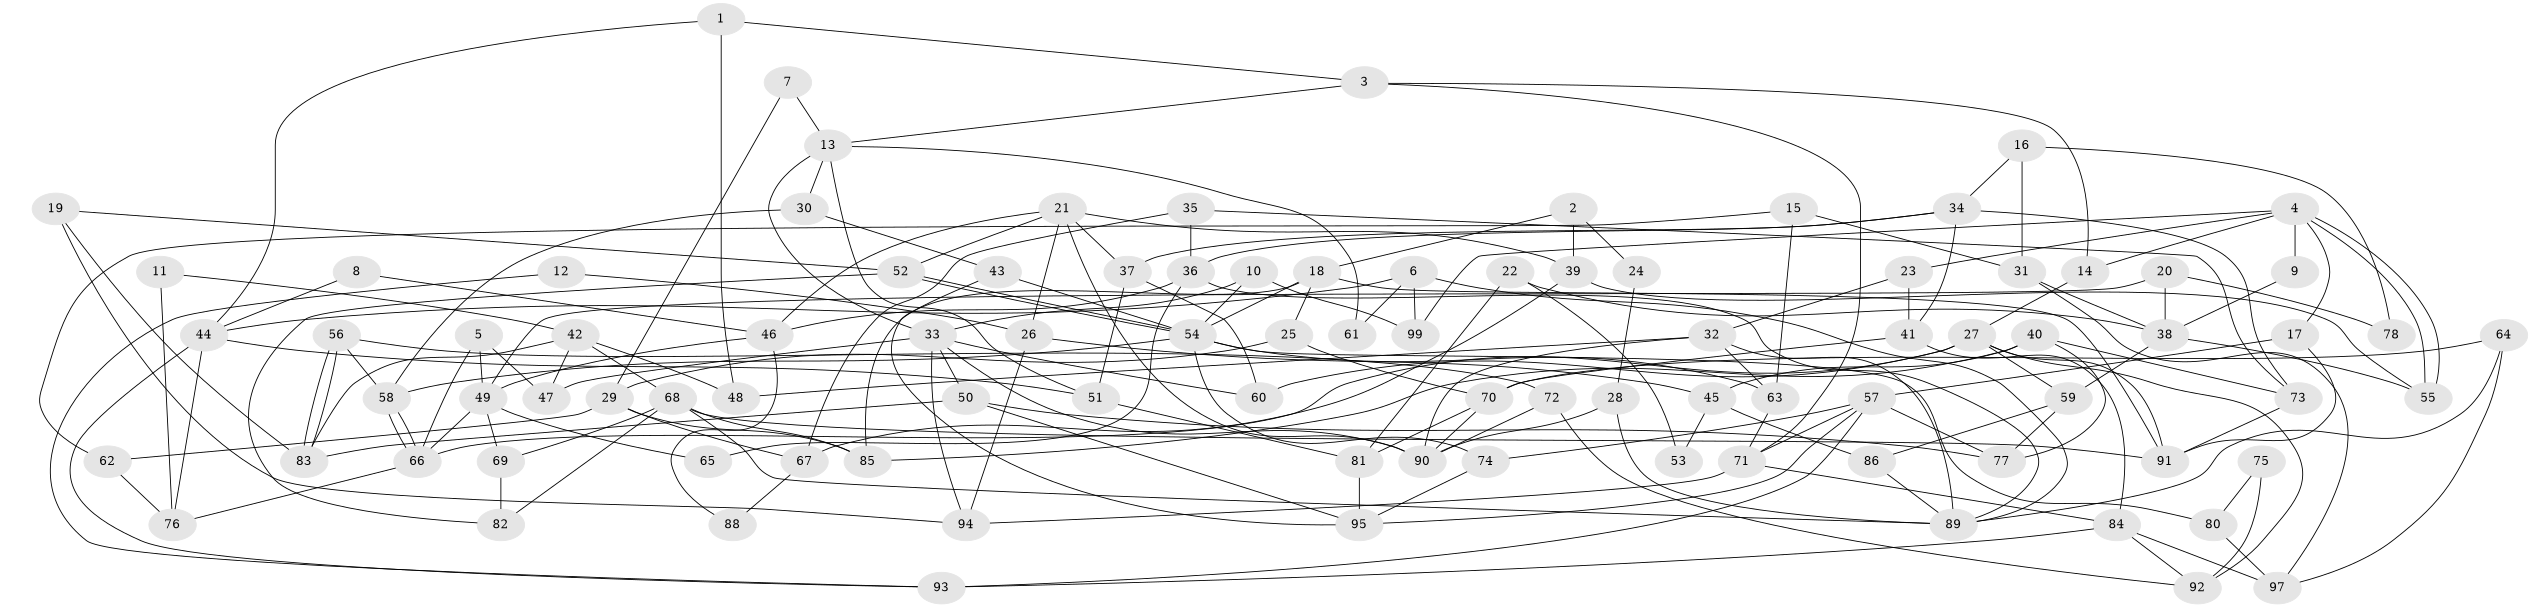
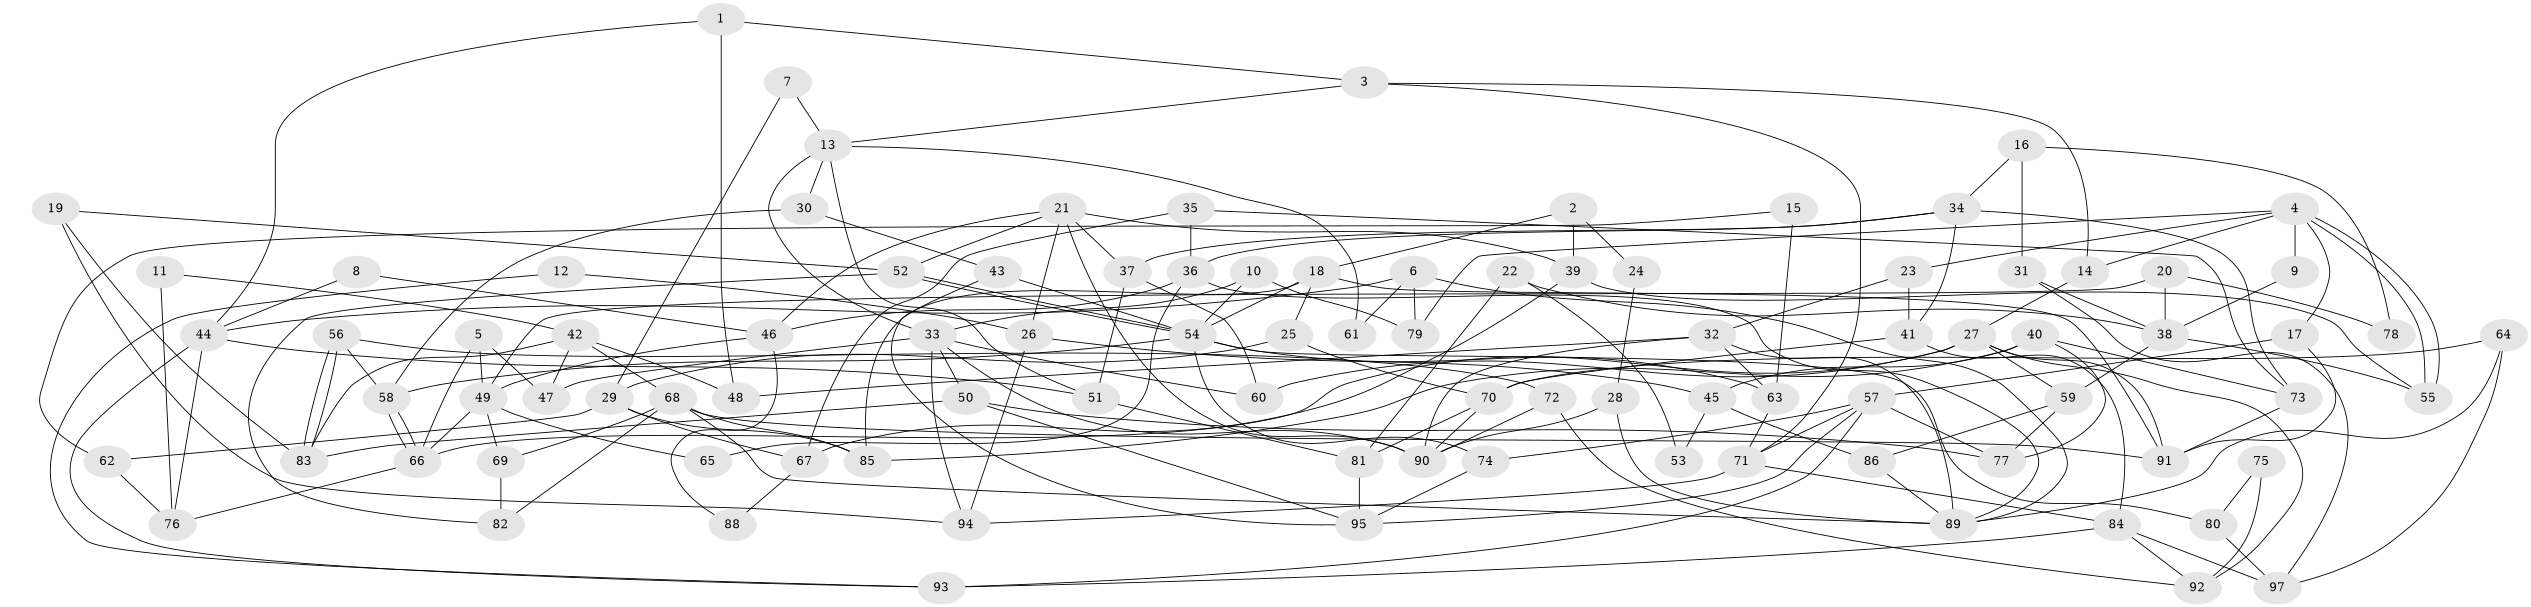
edge "15" -- "31": removed
node "99": label "99" -> "79"
